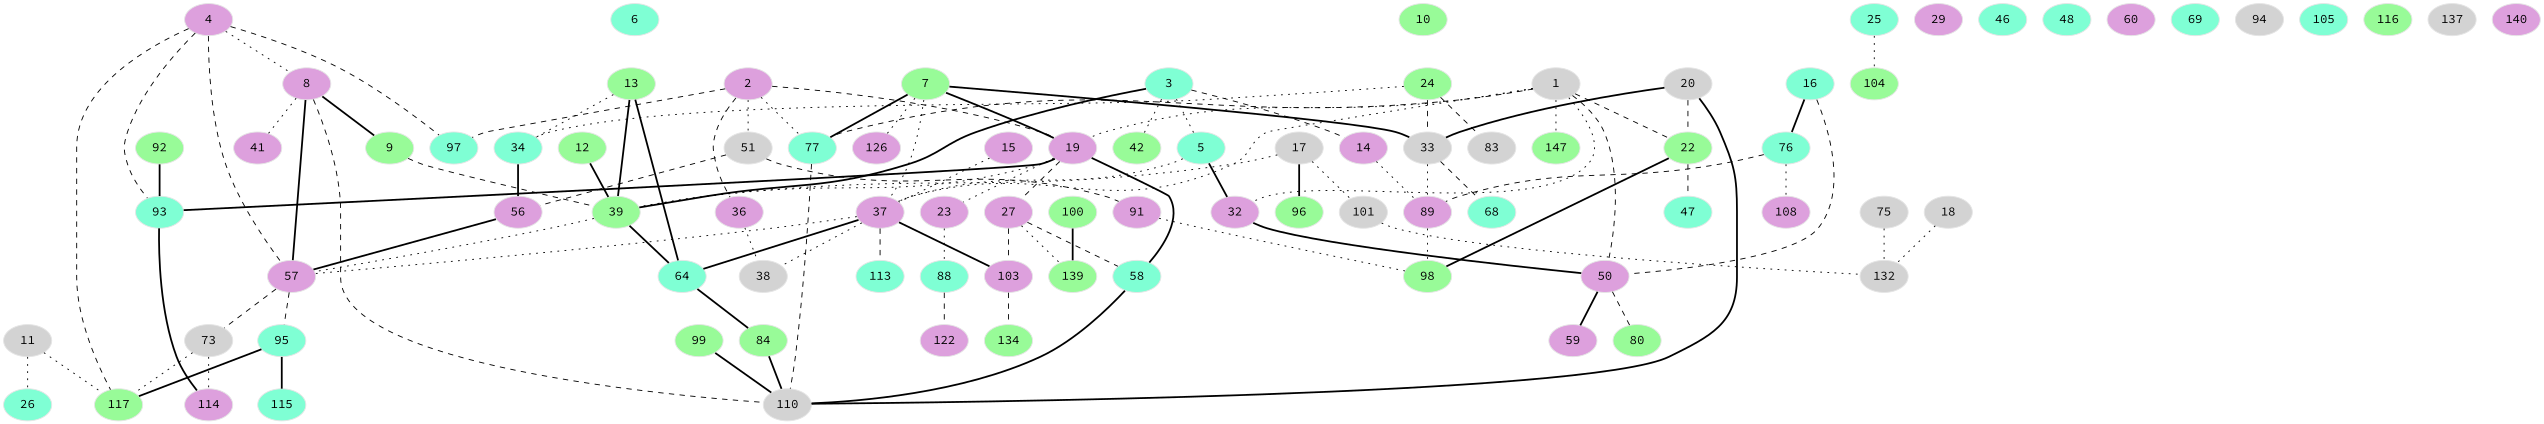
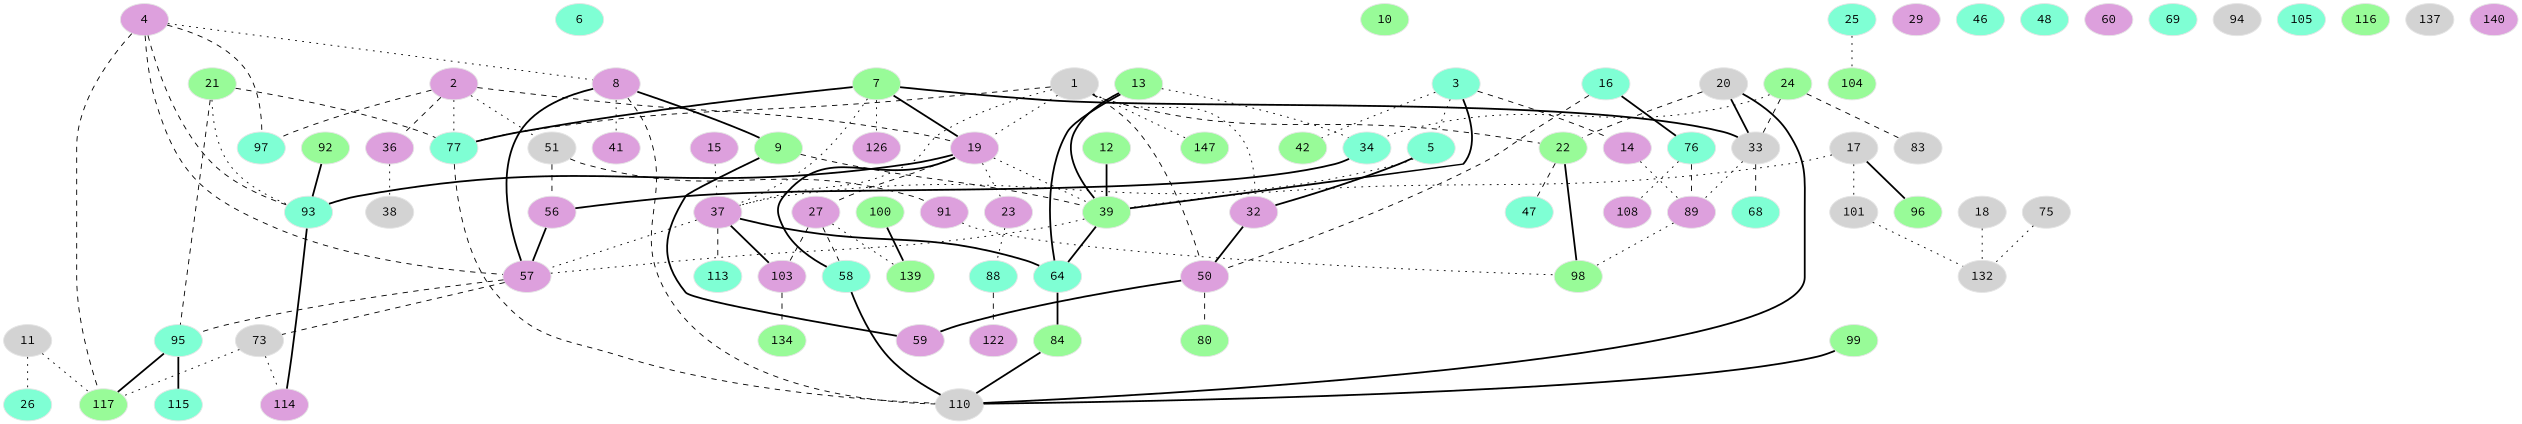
node "21": added
edge "37" -- "38": removed
edge "9" -- "59": added
